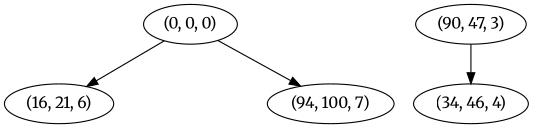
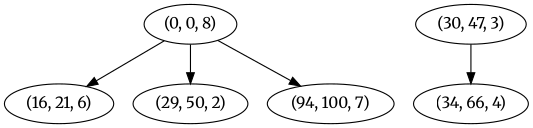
node "(0, 0, 0)": label "(0, 0, 0)" -> "(0, 0, 8)"
node "(90, 47, 3)": label "(90, 47, 3)" -> "(30, 47, 3)"
node "(29, 50, 2)": added
node "(34, 46, 4)": label "(34, 46, 4)" -> "(34, 66, 4)"
